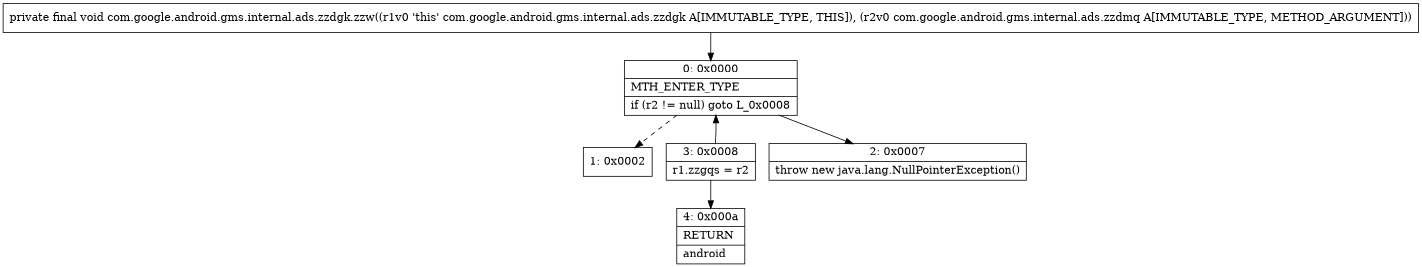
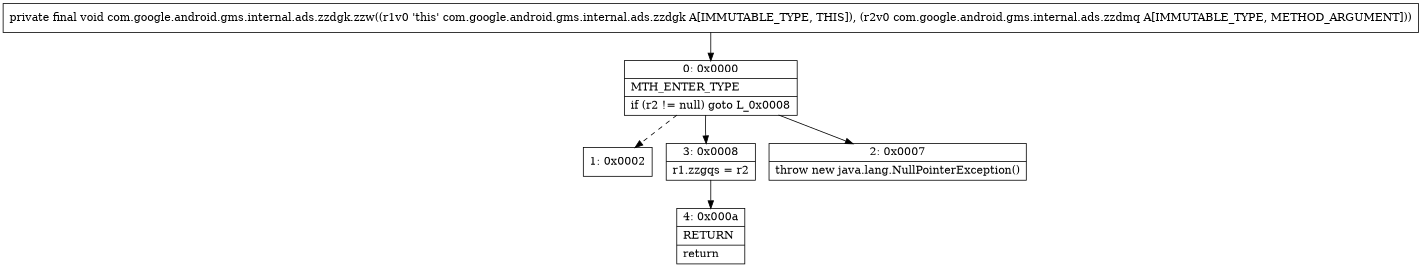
edge "3: 0x0008" -> "0: 0x0000": reversed
node "4: 0x000a": text "android" -> "return"
